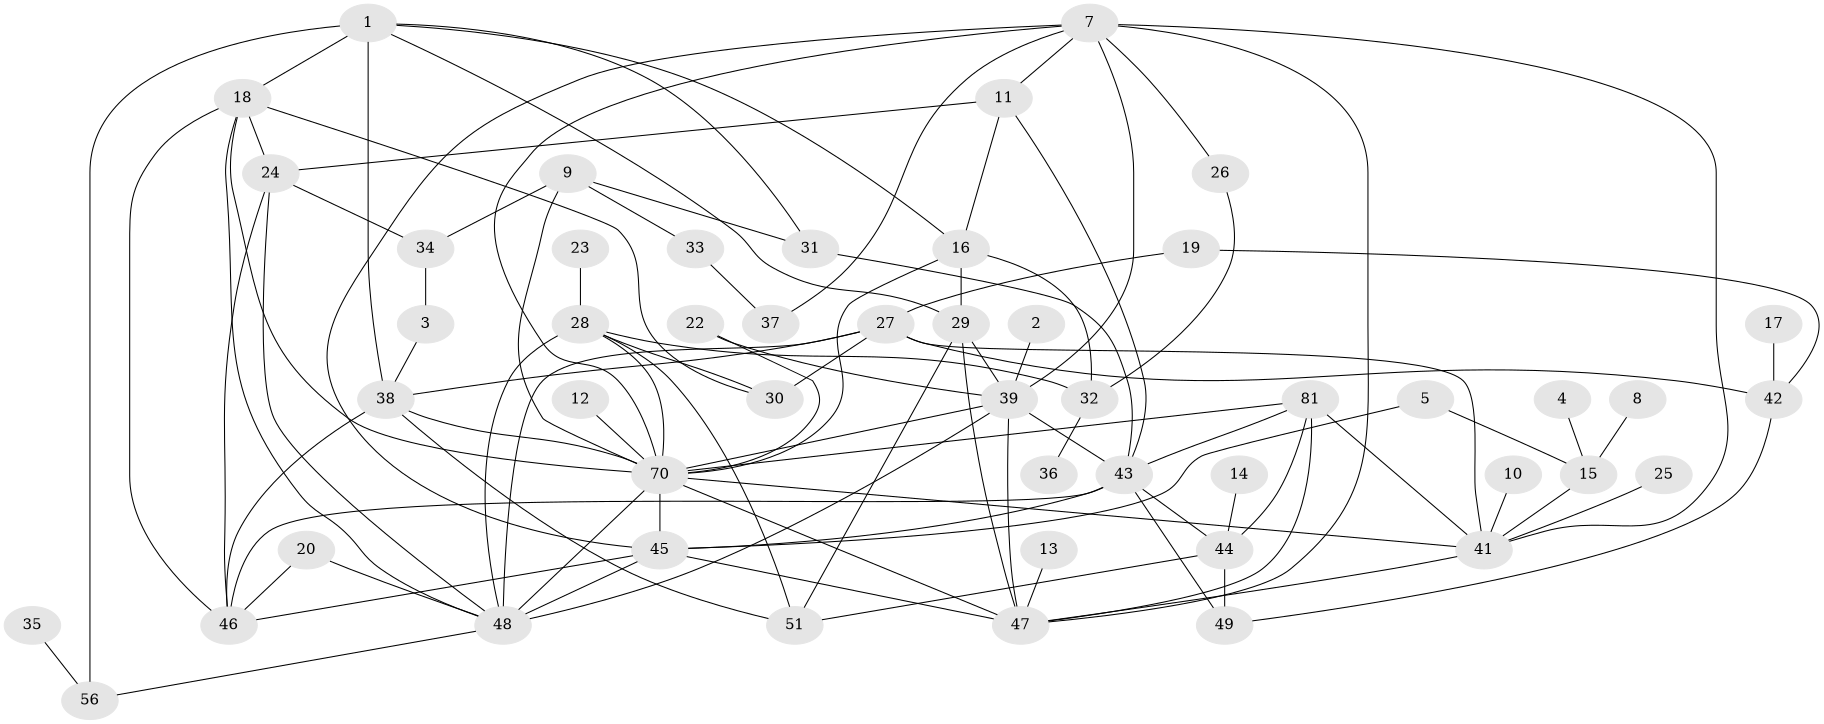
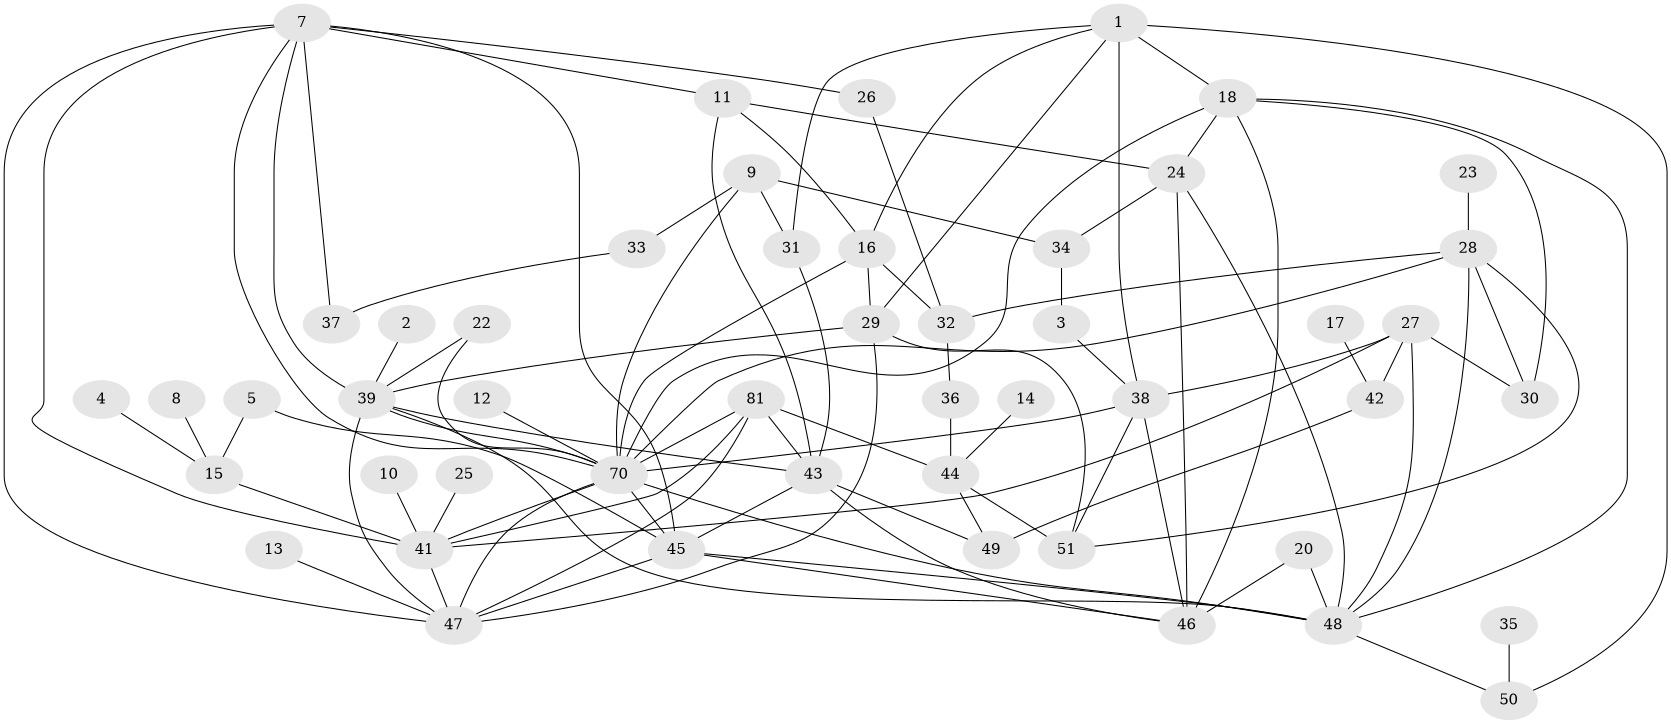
node "19": removed
edge "43" -- "44": now "36" -- "44"
node "56": label "56" -> "50"
